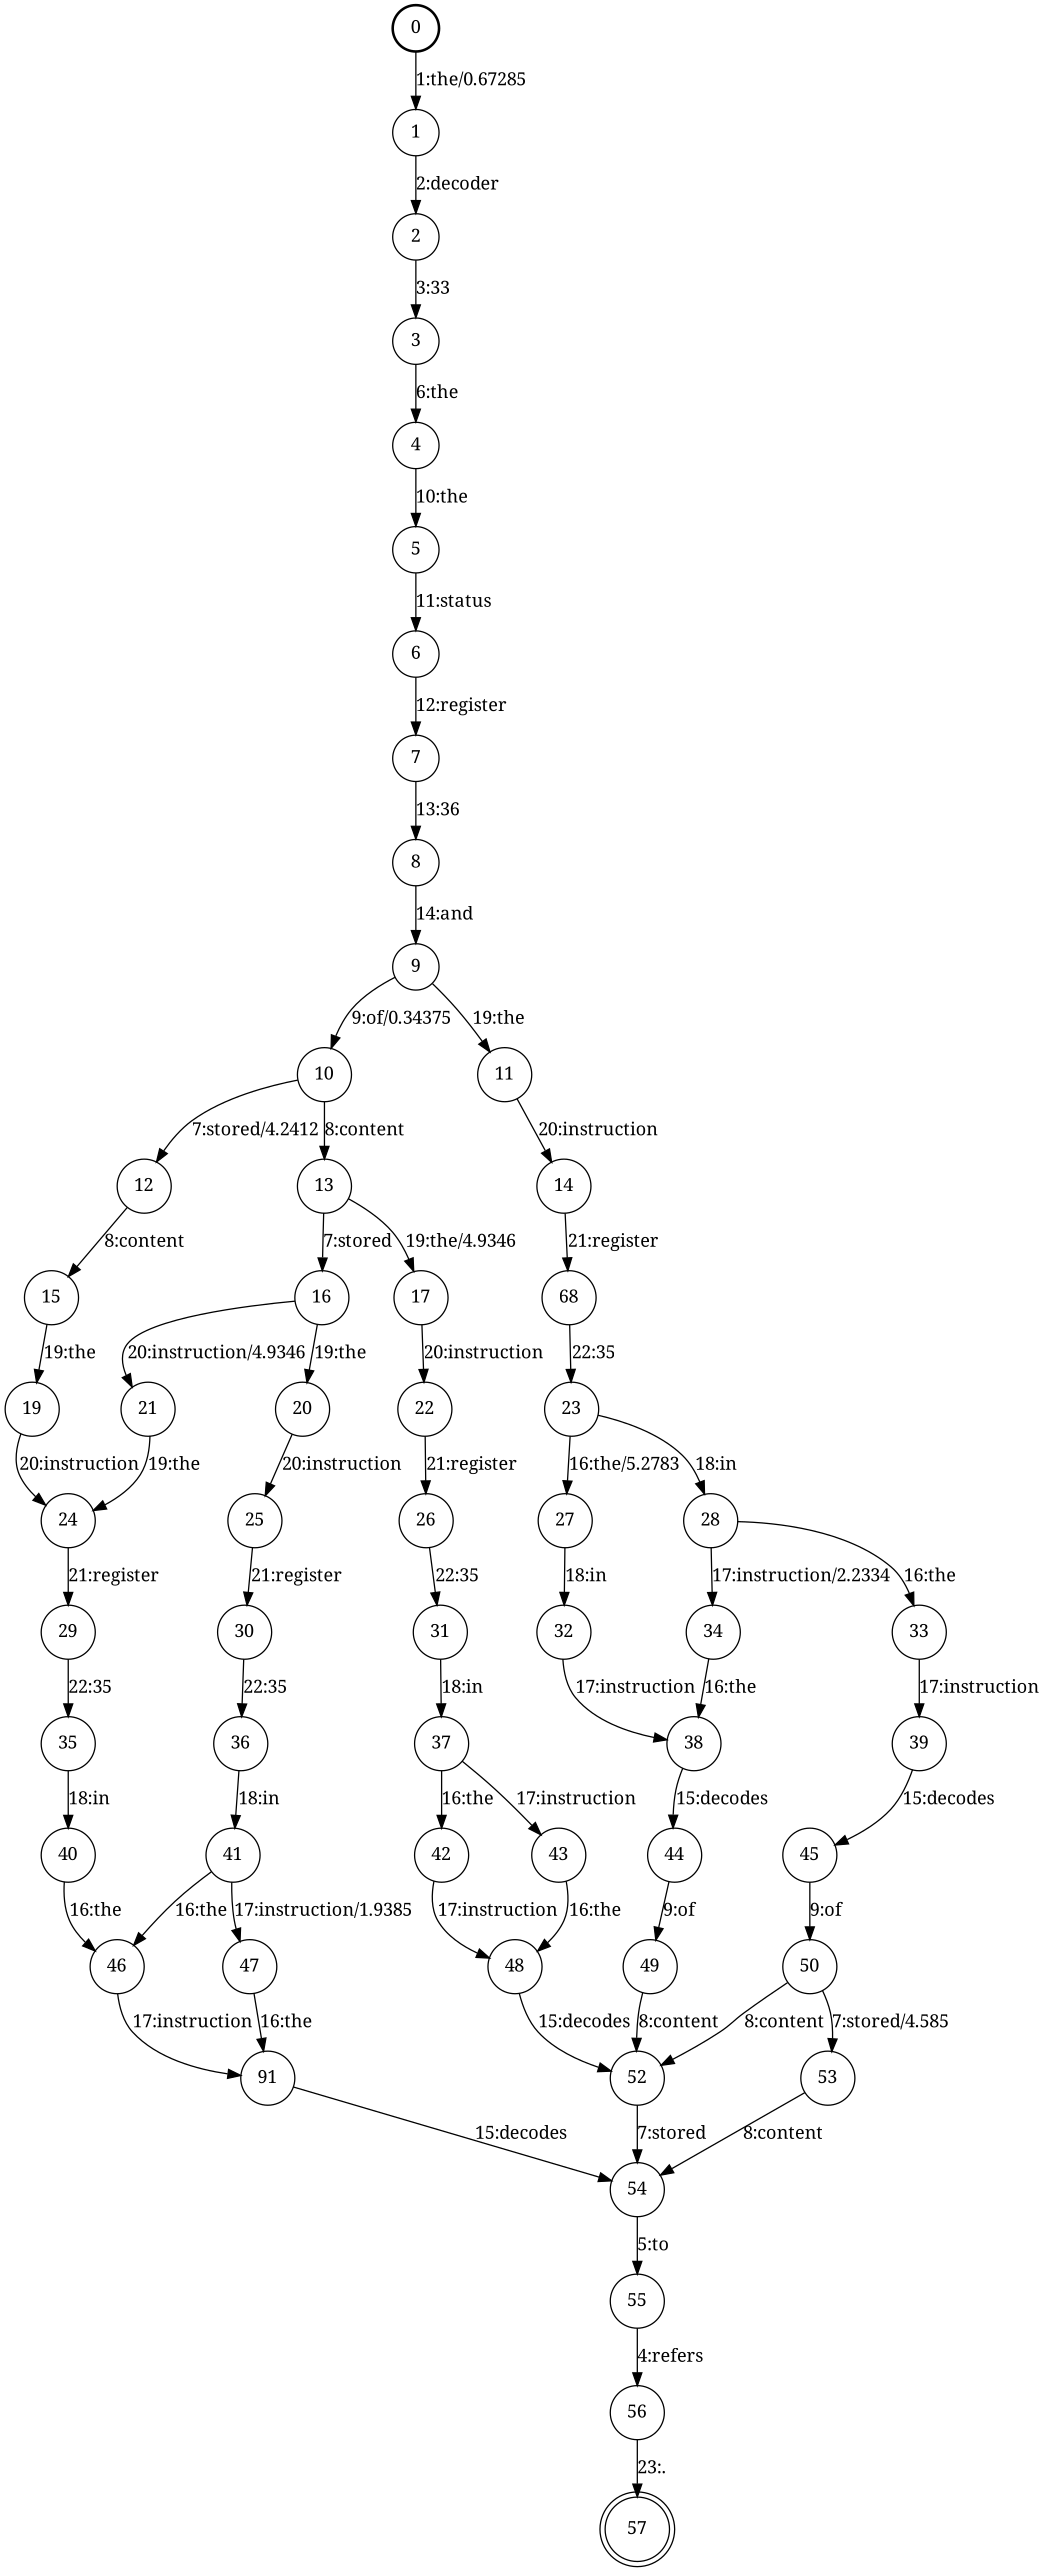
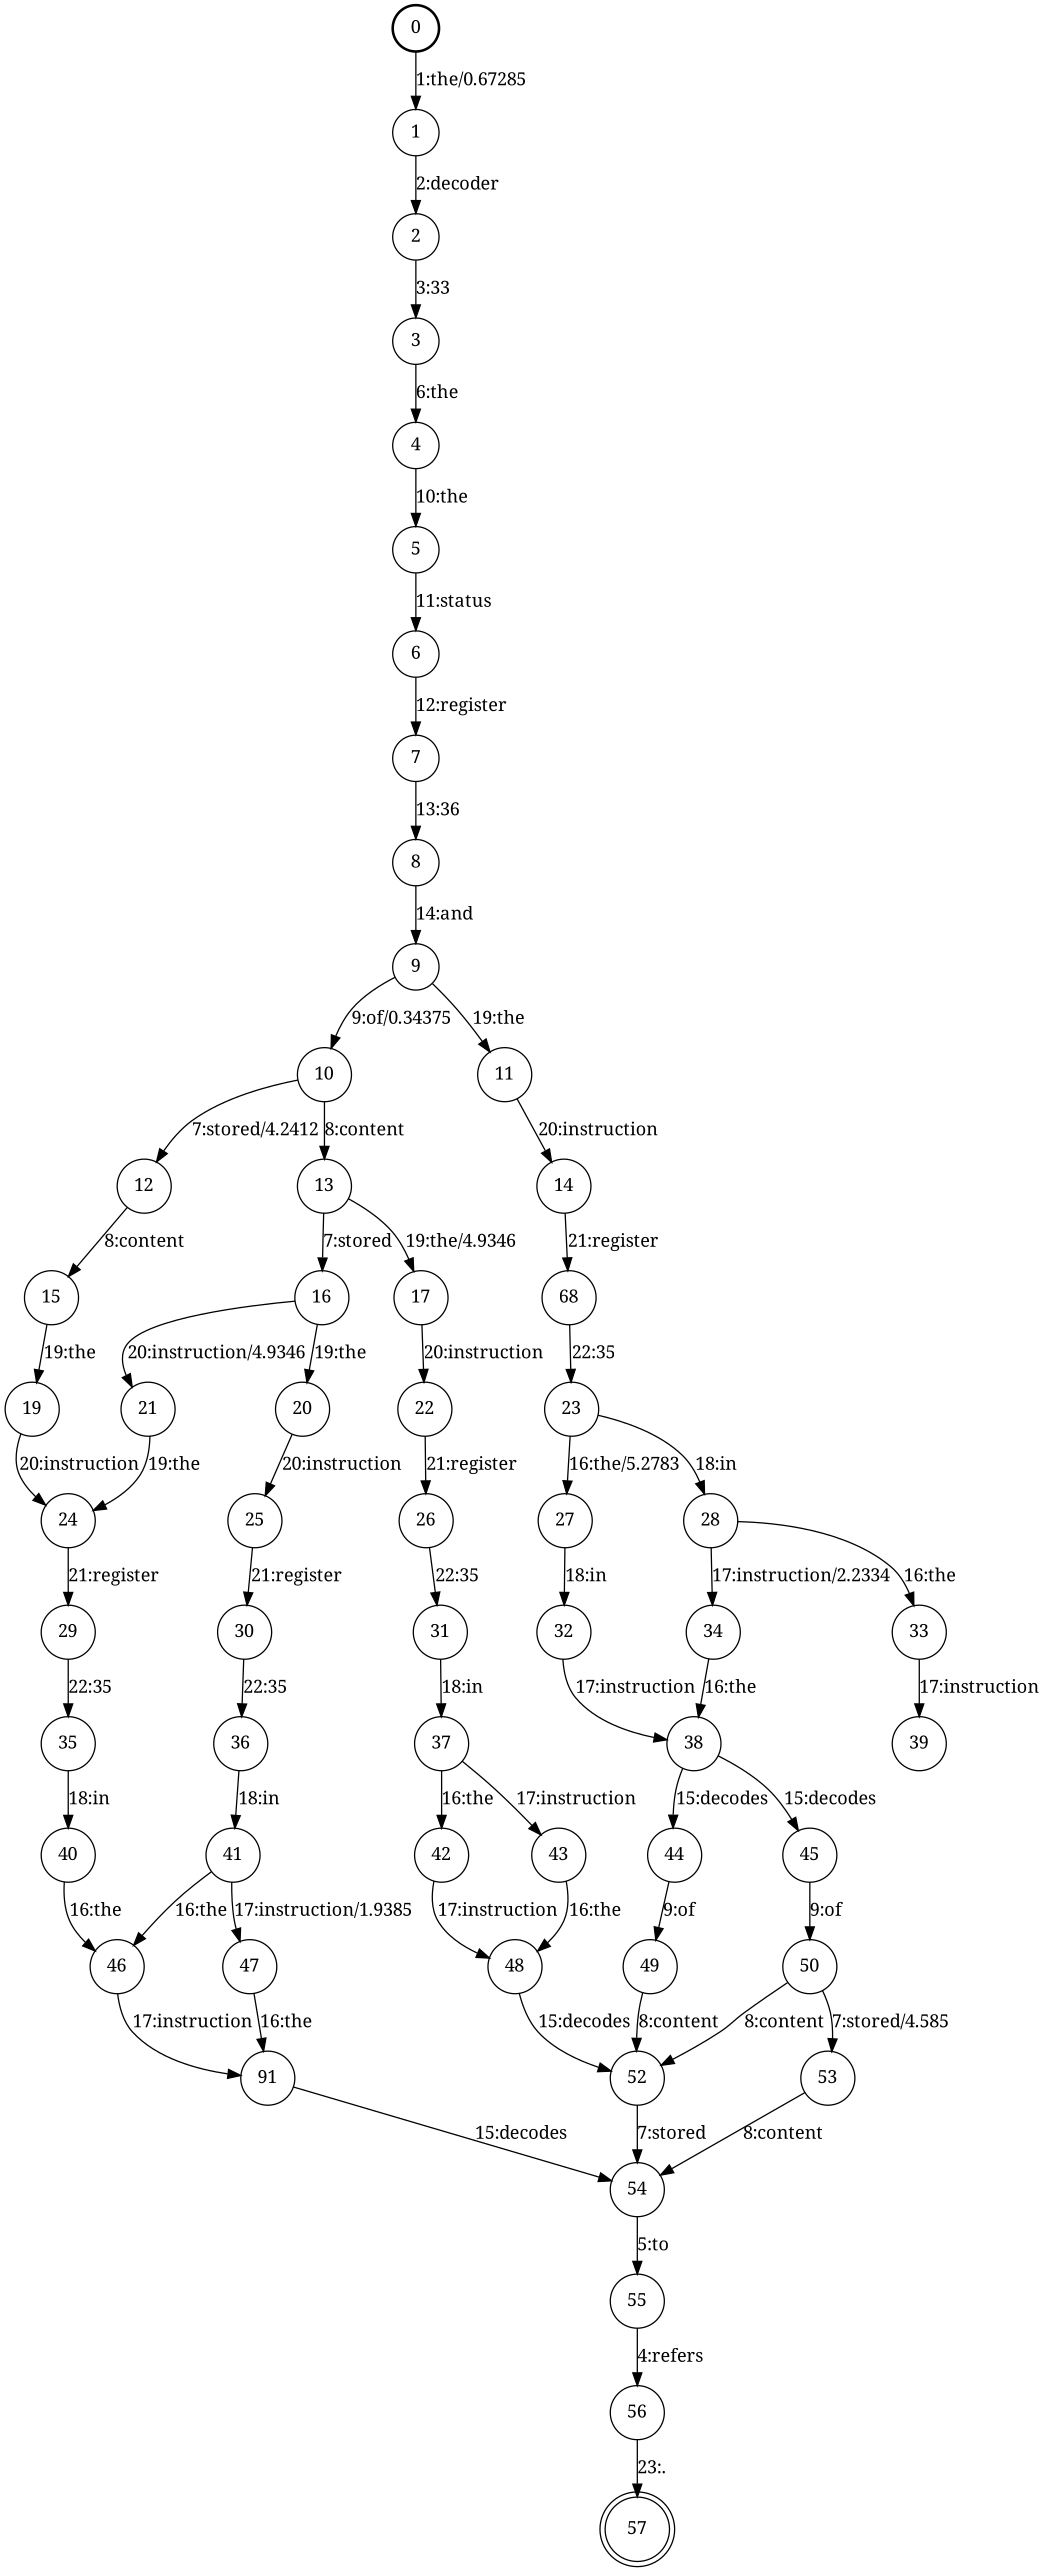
edge "39" -> "45": now "38" -> "45"
